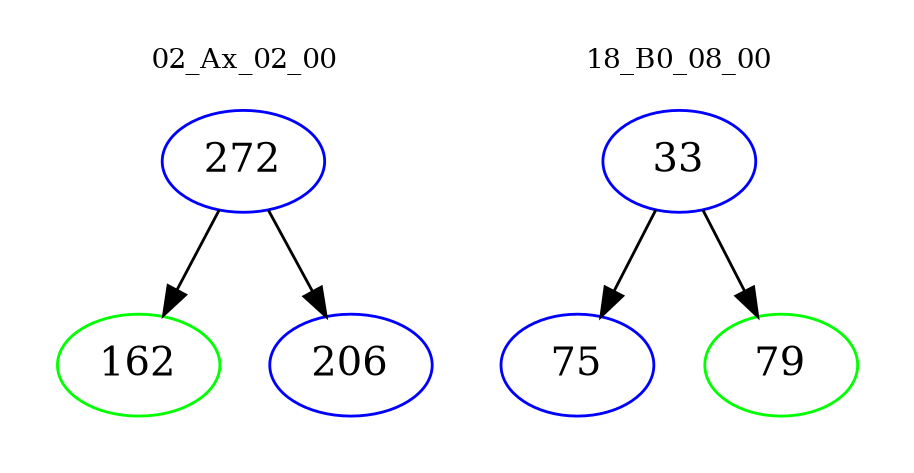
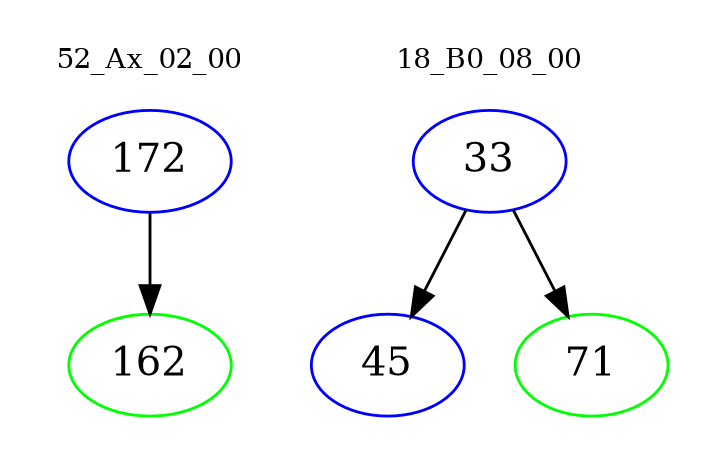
cluster "02_Ax_02_00": label "02_Ax_02_00" -> "52_Ax_02_00"
node "272": label "272" -> "172"
node "206": removed
node "75": label "75" -> "45"
node "79": label "79" -> "71"
